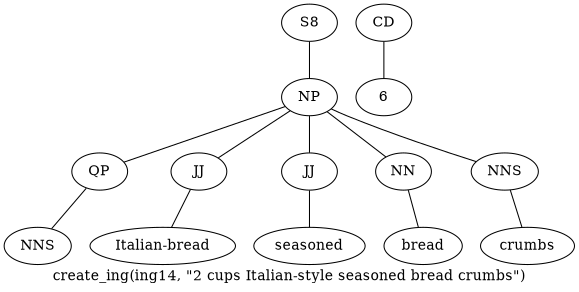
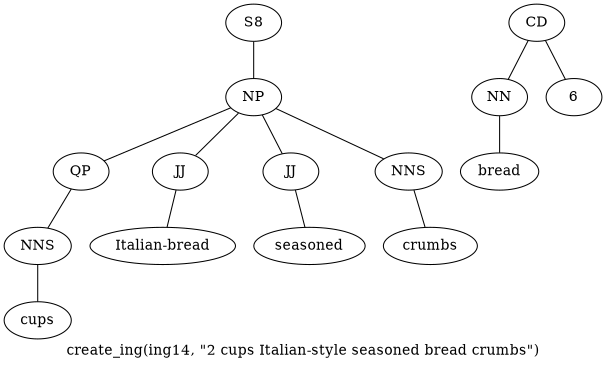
edge "NP" -- "NN": now "CD" -- "NN"
node "cups": added
